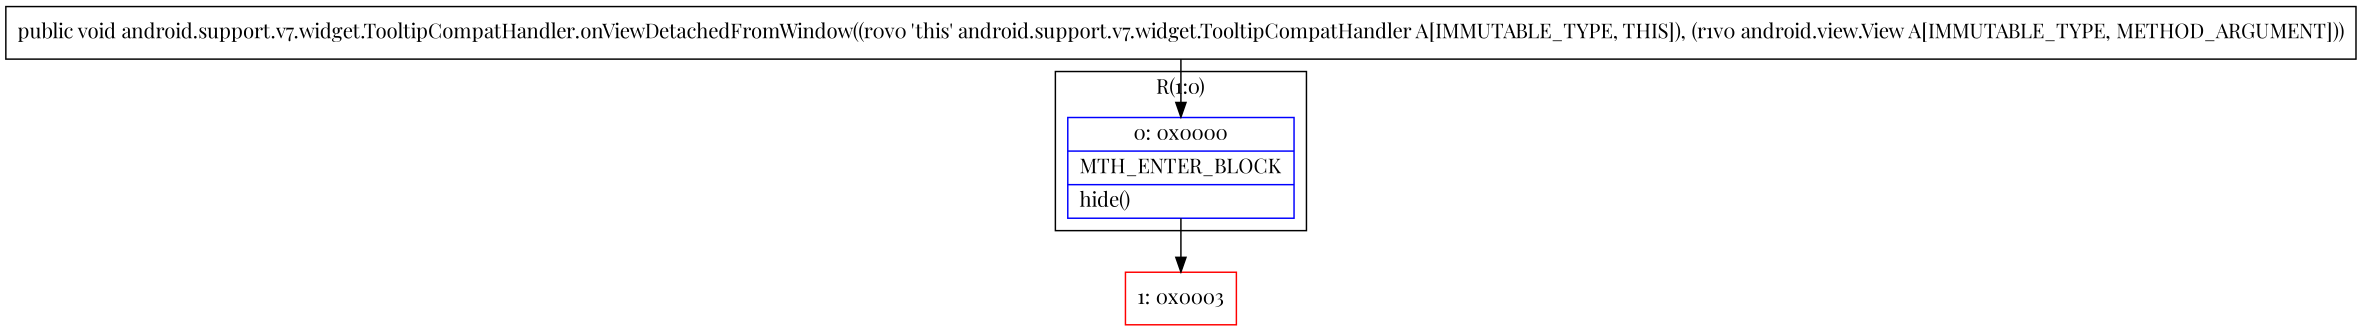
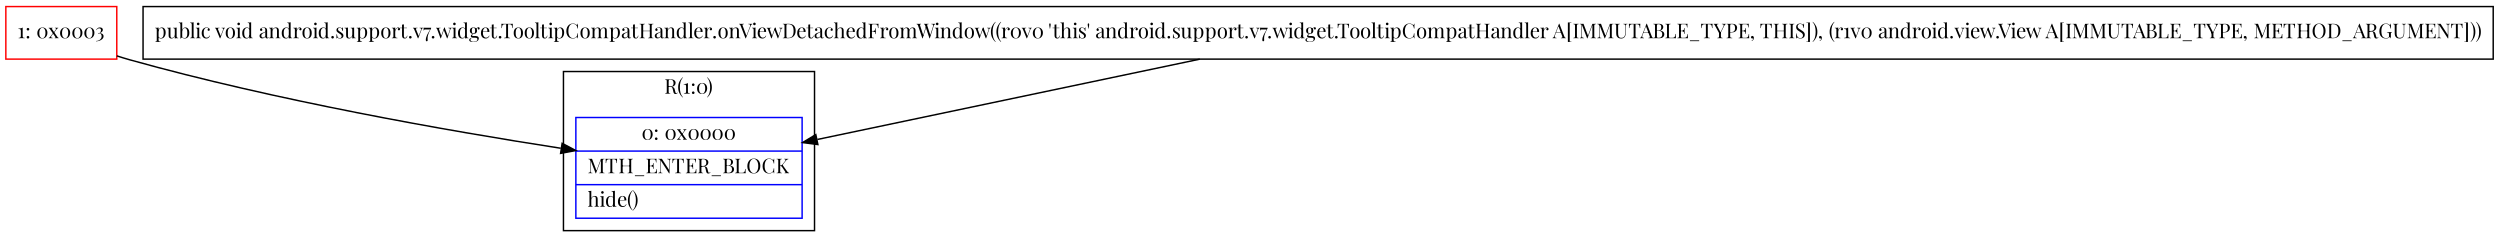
edge "0: 0x0000" -> "1: 0x0003": reversed
